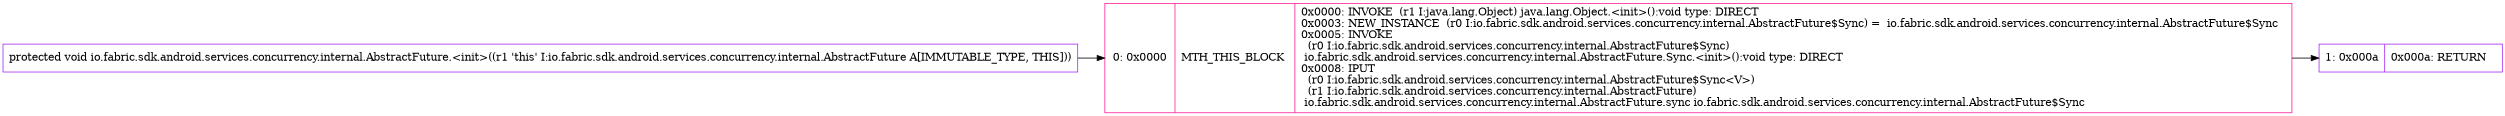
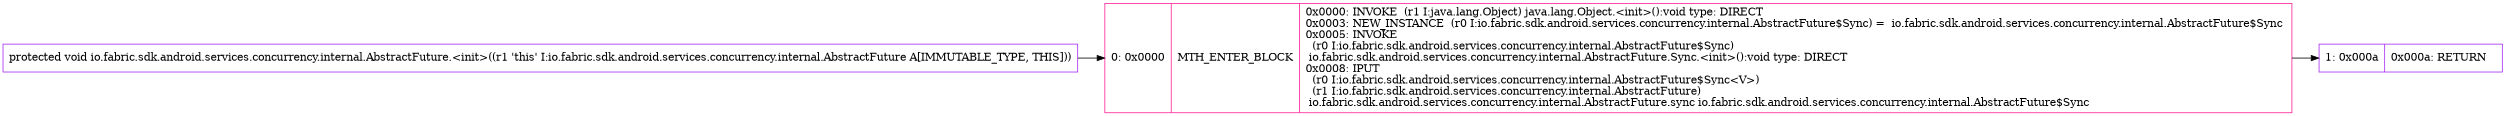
node "0: 0x0000": text "MTH_THIS_BLOCK" -> "MTH_ENTER_BLOCK"
